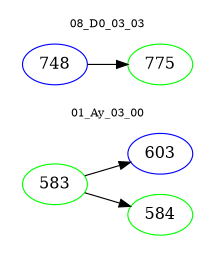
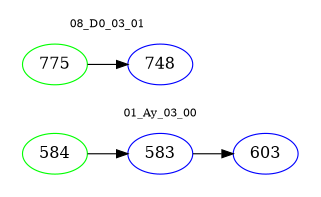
cluster "08_D0_03_03": label "08_D0_03_03" -> "08_D0_03_01"
edge "748" -> "775": reversed
node "583": color green -> blue
edge "583" -> "584": reversed
